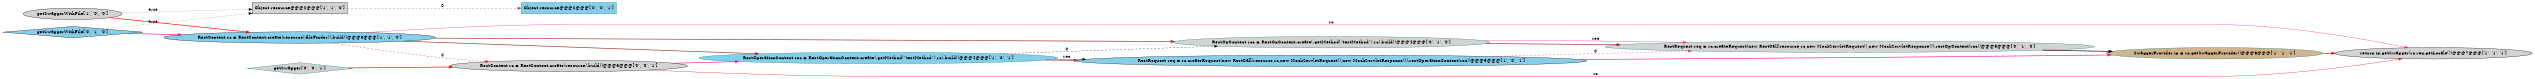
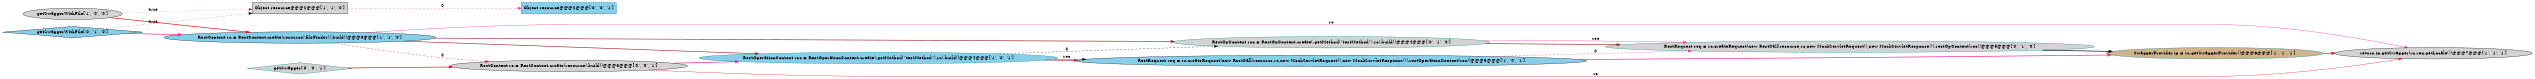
edge "Object resource@@@2@@@['1', '1', '0']" -> "Object resource@@@2@@@['0', '0', '1']": color brown -> deeppink
edge "getSwaggerWithFile['1', '0', '0']" -> "Object resource@@@2@@@['1', '1', '0']": color black -> brown
